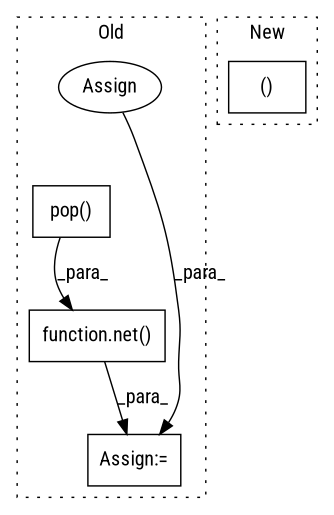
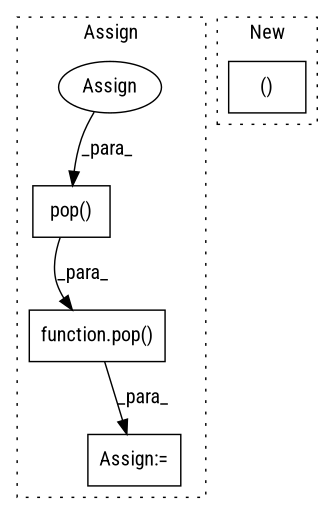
cluster "Old": label "Old" -> "Assign"
edge "Assign" -> "Assign:=": now "Assign" -> "pop()"
node "function.net()": label "function.net()" -> "function.pop()"
